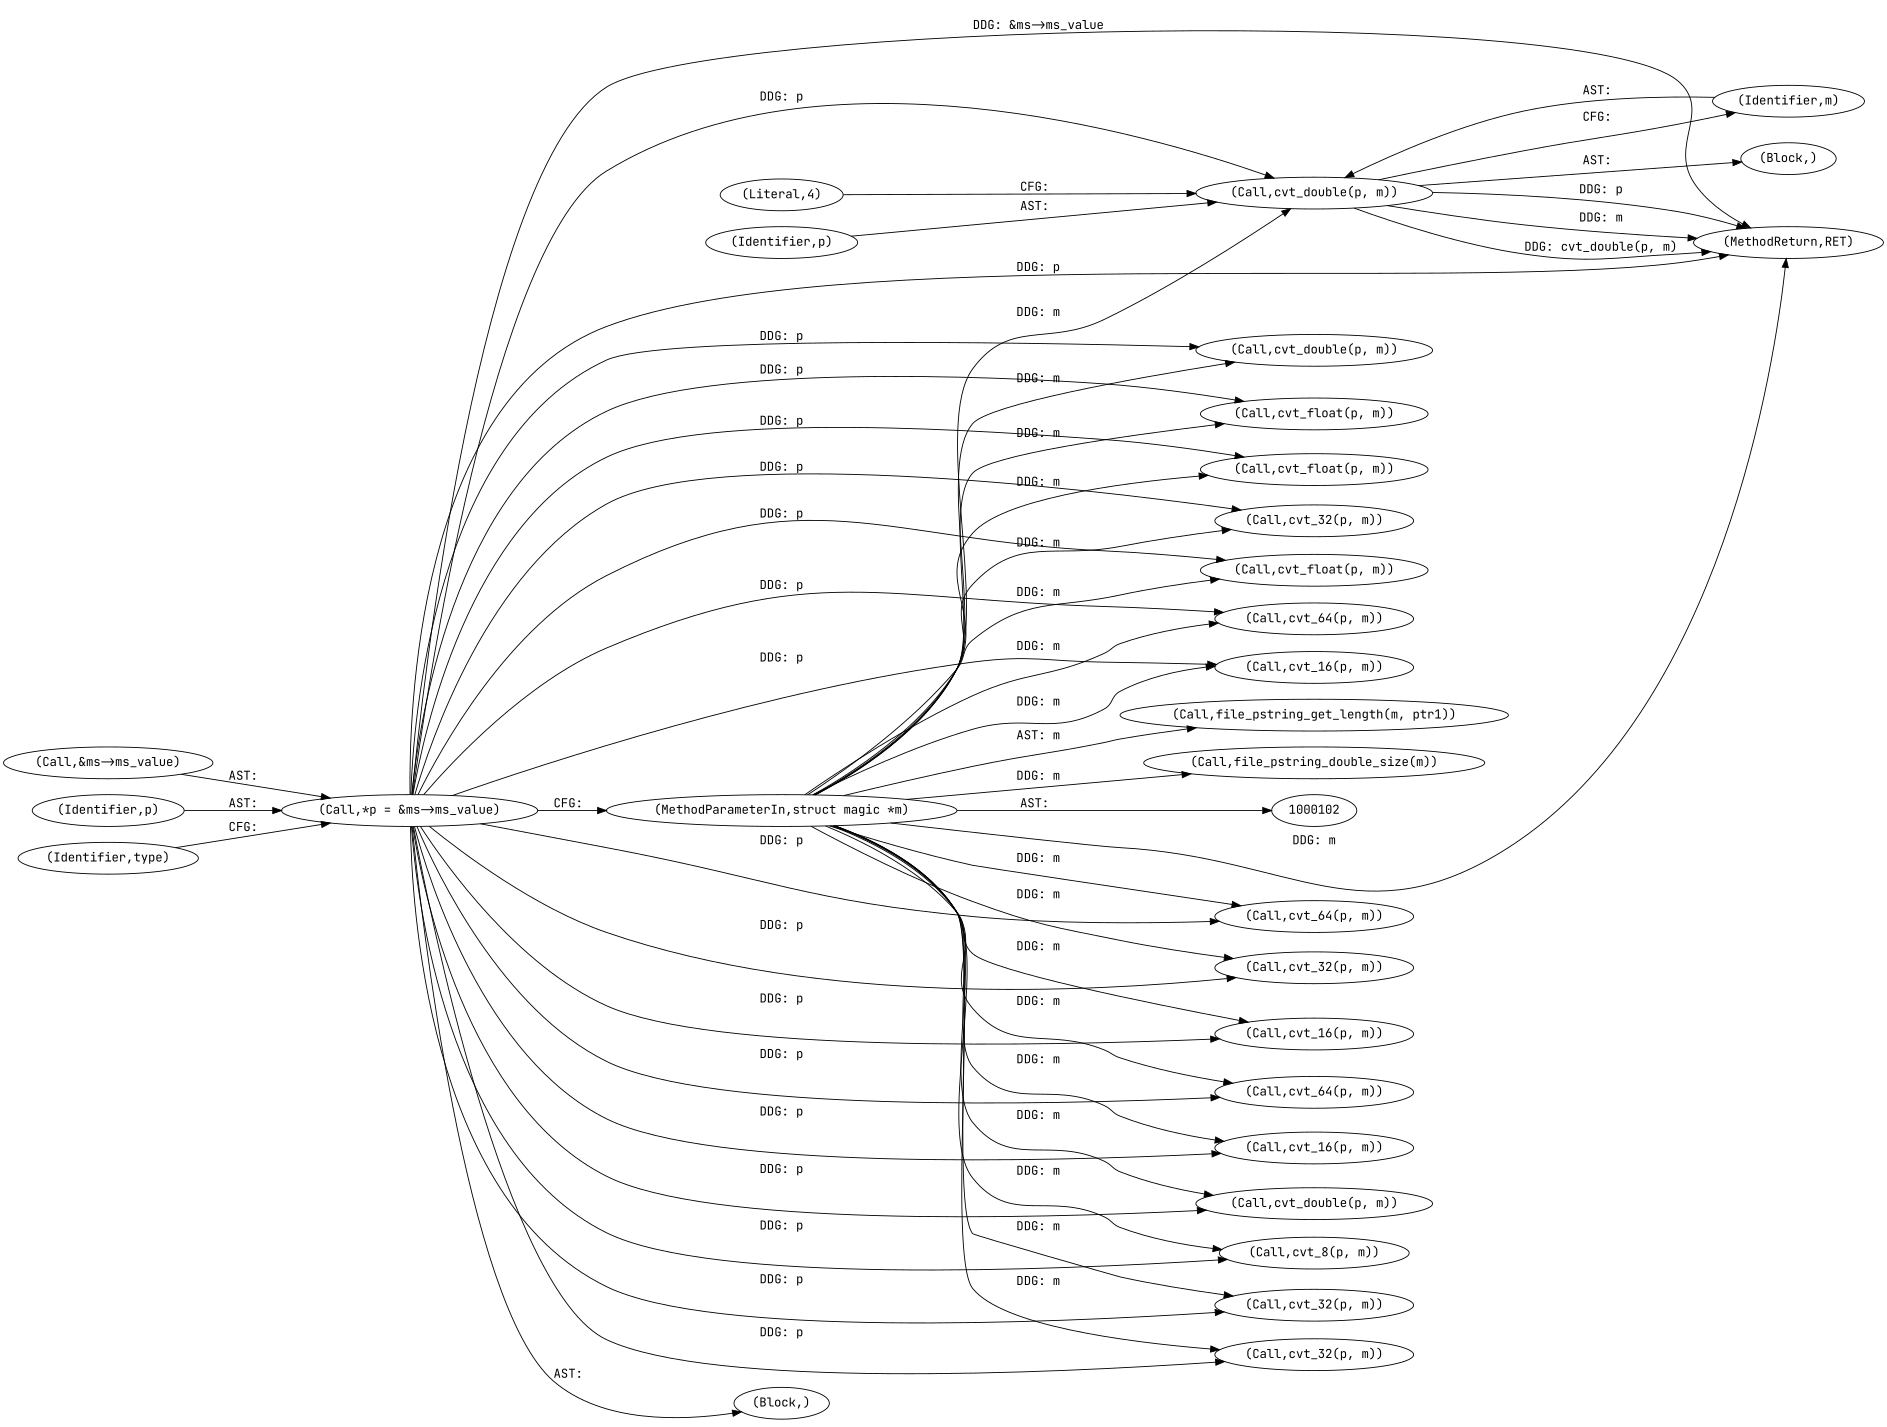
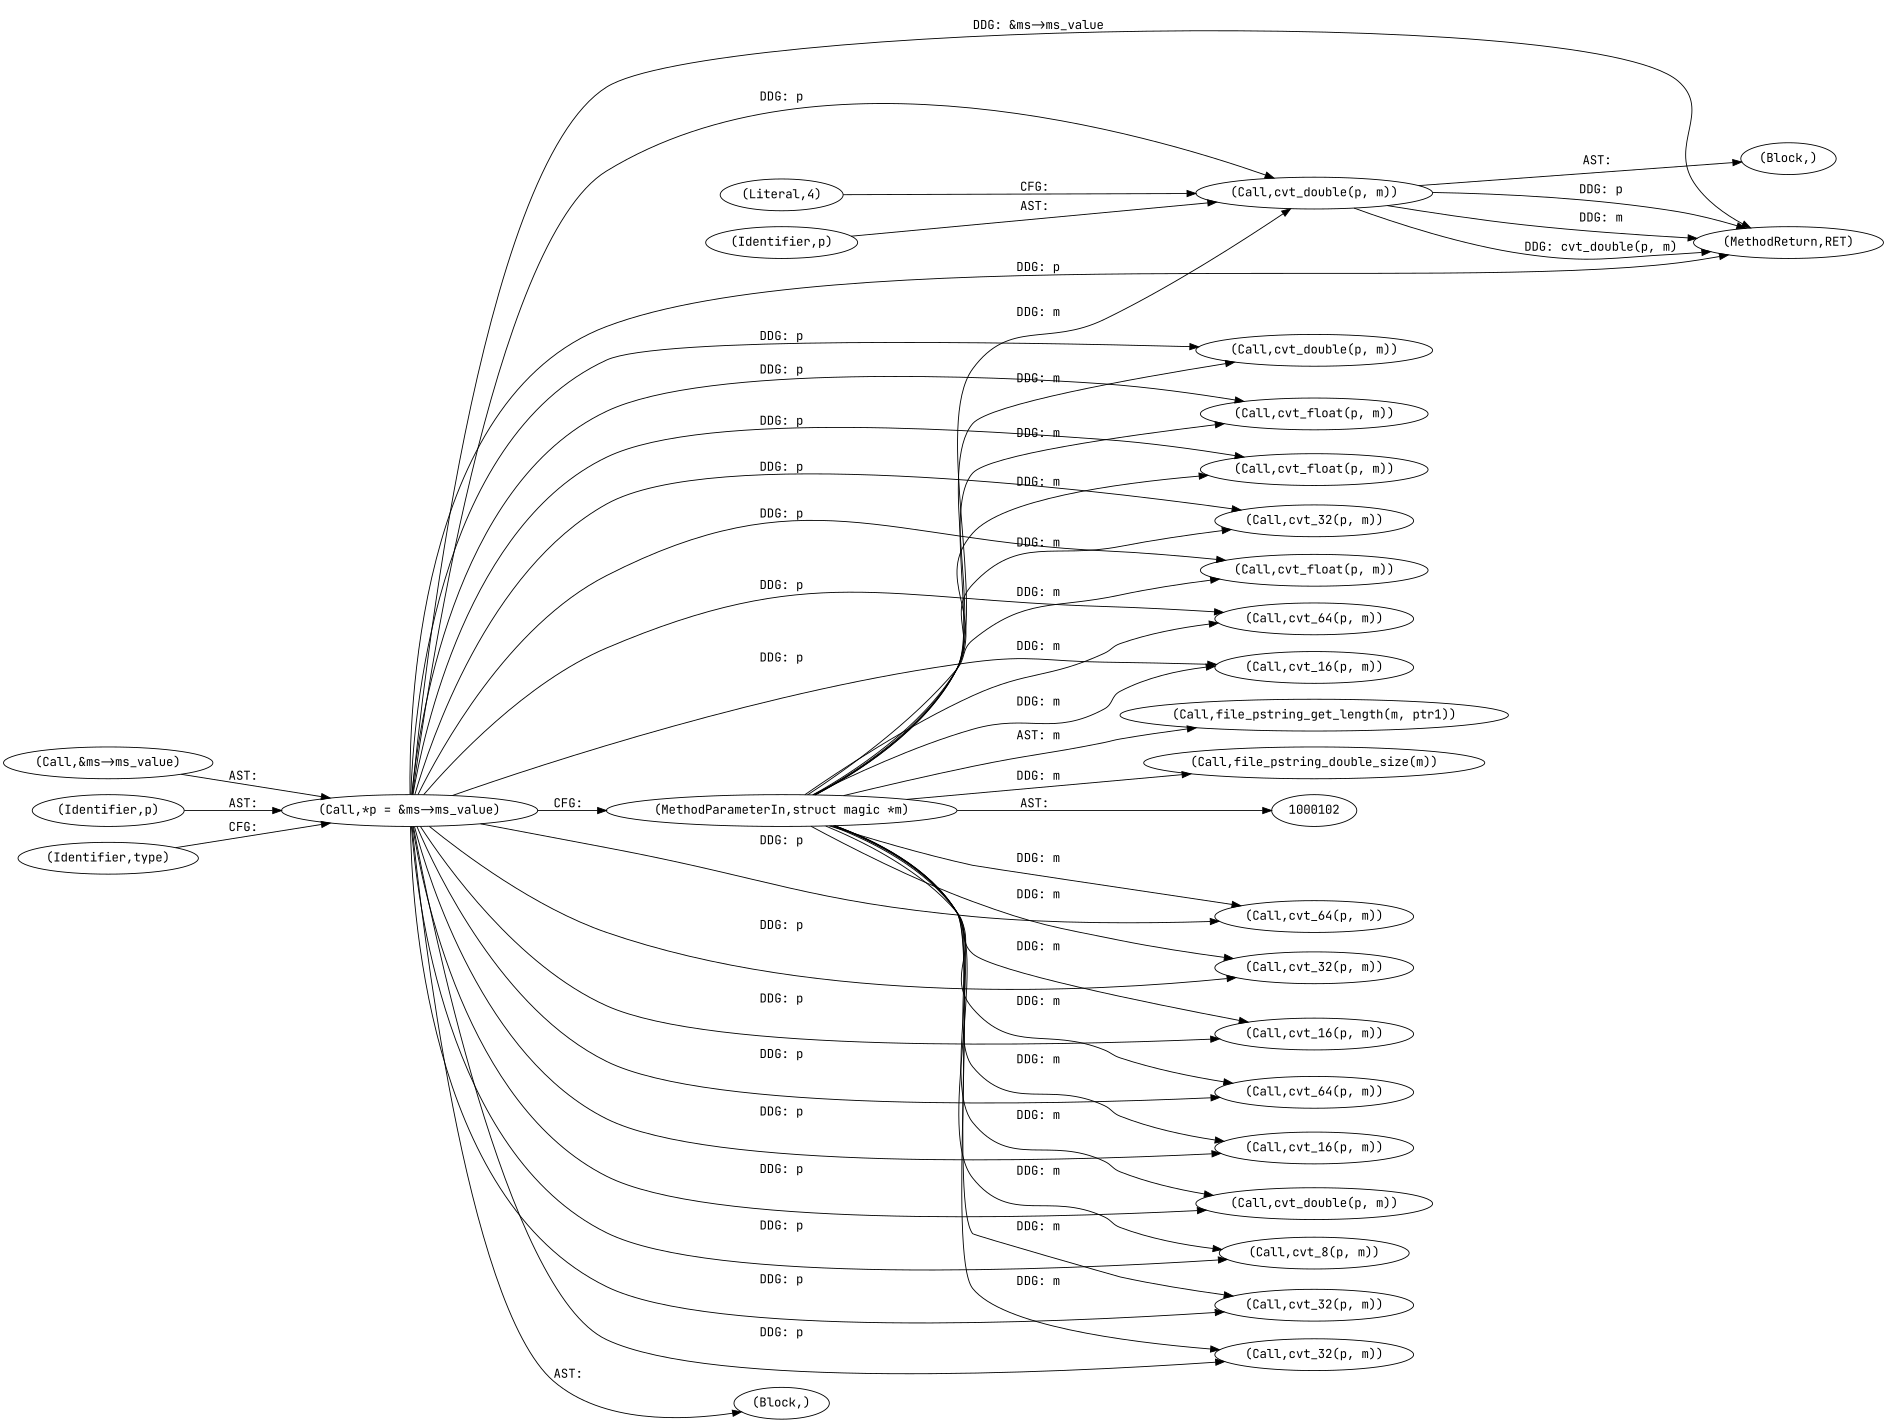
node "(Identifier,m)": removed
edge "(MethodParameterIn,struct magic *m)" -> "(MethodReturn,RET)": removed, label "DDG: m"
